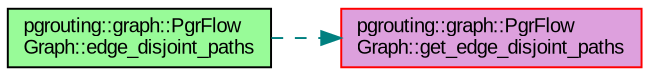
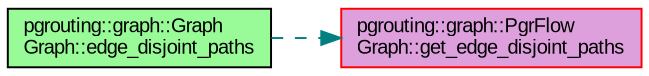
node "pgrouting::graph::PgrFlow Graph::edge_disjoint_paths": label "pgrouting::graph::PgrFlow Graph::edge_disjoint_paths" -> "pgrouting::graph::Graph Graph::edge_disjoint_paths"
